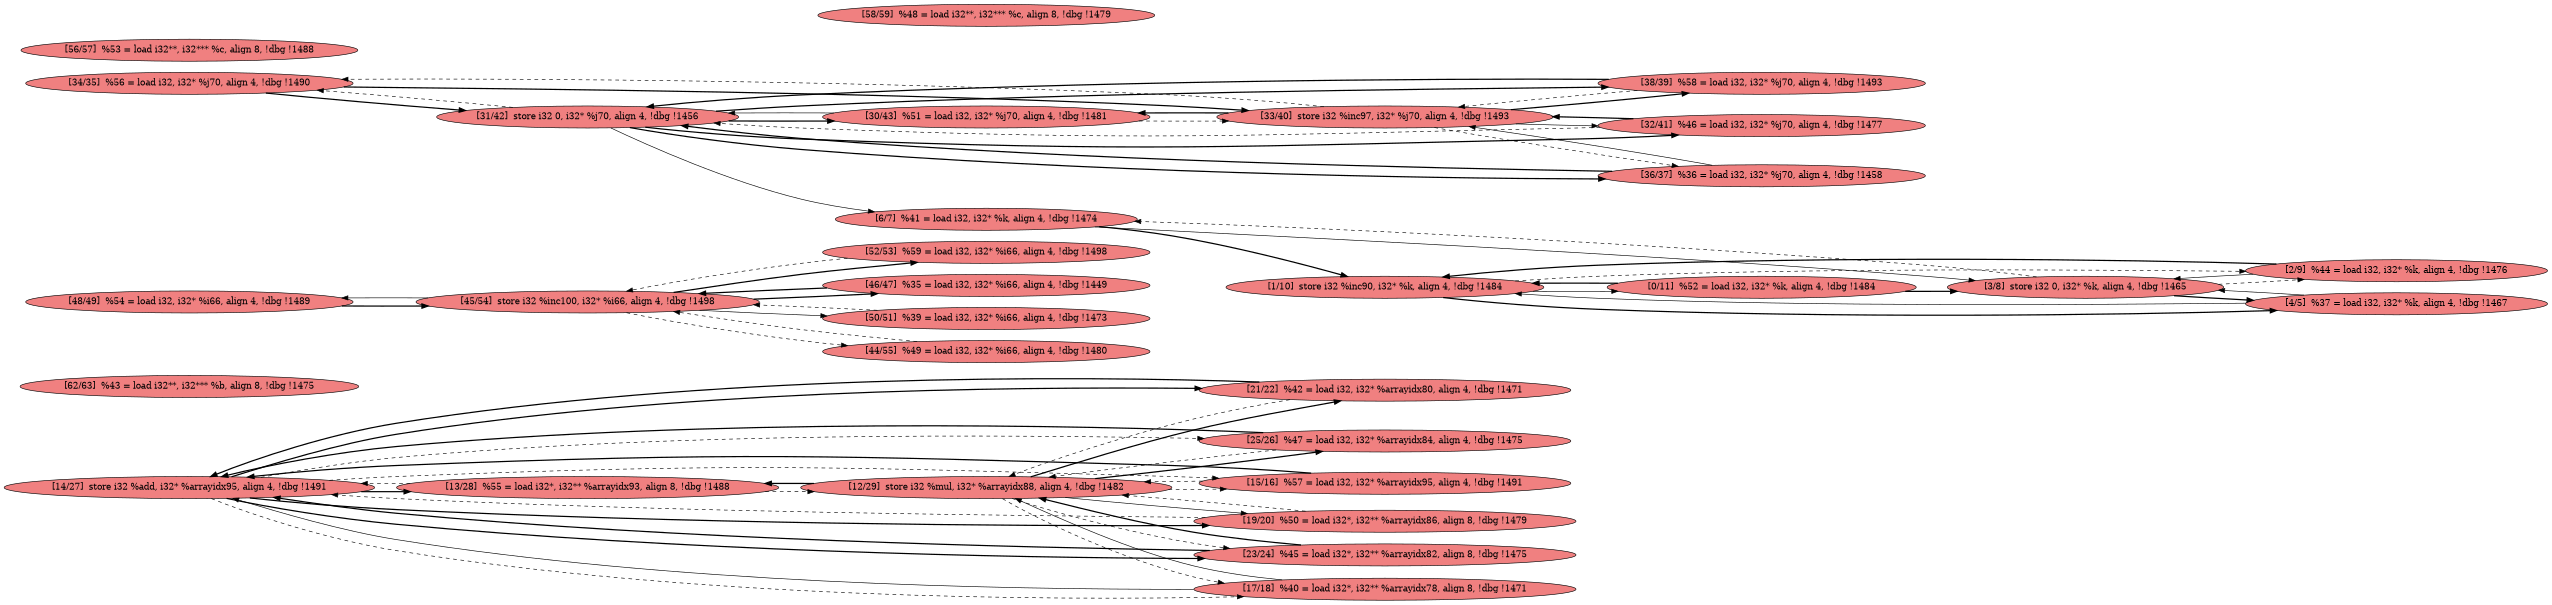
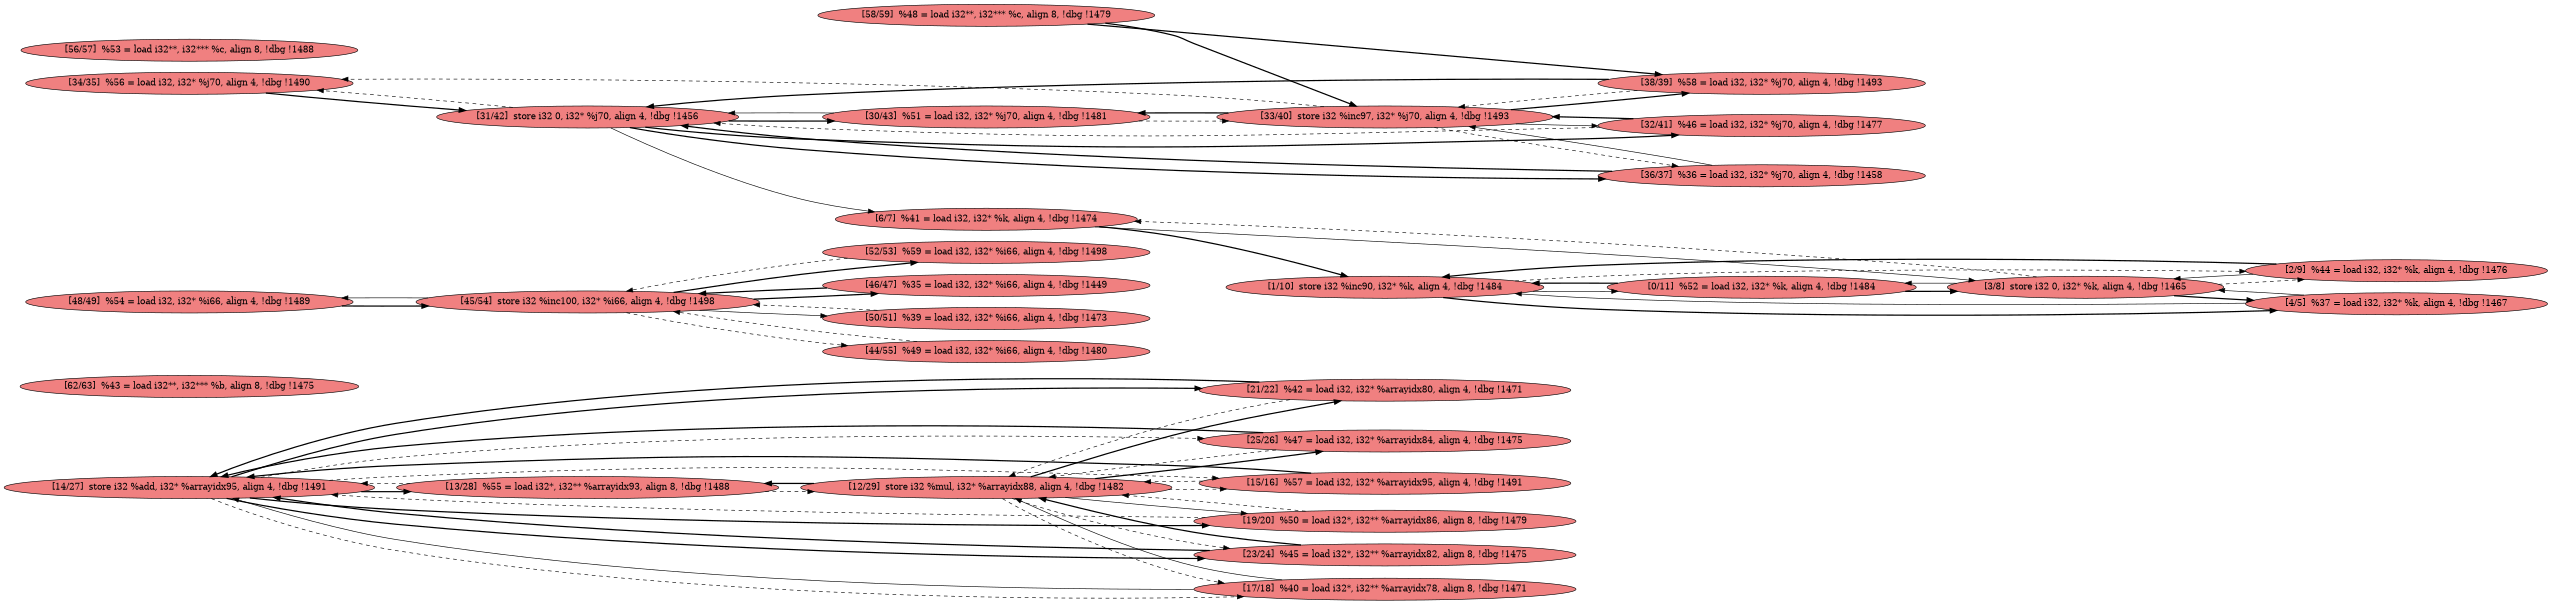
edge "[34/35]  %56 = load i32, i32* %j70, align 4, !dbg !1490" -> "[33/40]  store i32 %inc97, i32* %j70, align 4, !dbg !1493": now "[58/59]  %48 = load i32**, i32*** %c, align 8, !dbg !1479" -> "[33/40]  store i32 %inc97, i32* %j70, align 4, !dbg !1493"
edge "[31/42]  store i32 0, i32* %j70, align 4, !dbg !1456" -> "[38/39]  %58 = load i32, i32* %j70, align 4, !dbg !1493": now "[58/59]  %48 = load i32**, i32*** %c, align 8, !dbg !1479" -> "[38/39]  %58 = load i32, i32* %j70, align 4, !dbg !1493"
edge "[3/8]  store i32 0, i32* %k, align 4, !dbg !1465" -> "[0/11]  %52 = load i32, i32* %k, align 4, !dbg !1484": added
